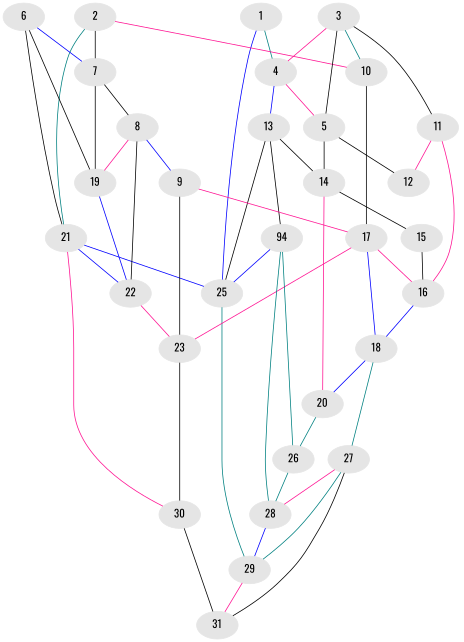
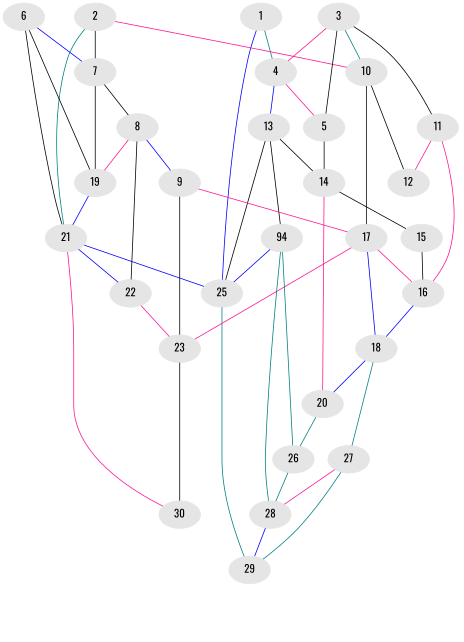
edge "5" -- "12": now "10" -- "12"
edge "19" -- "22": now "19" -- "21"
node "31": removed
